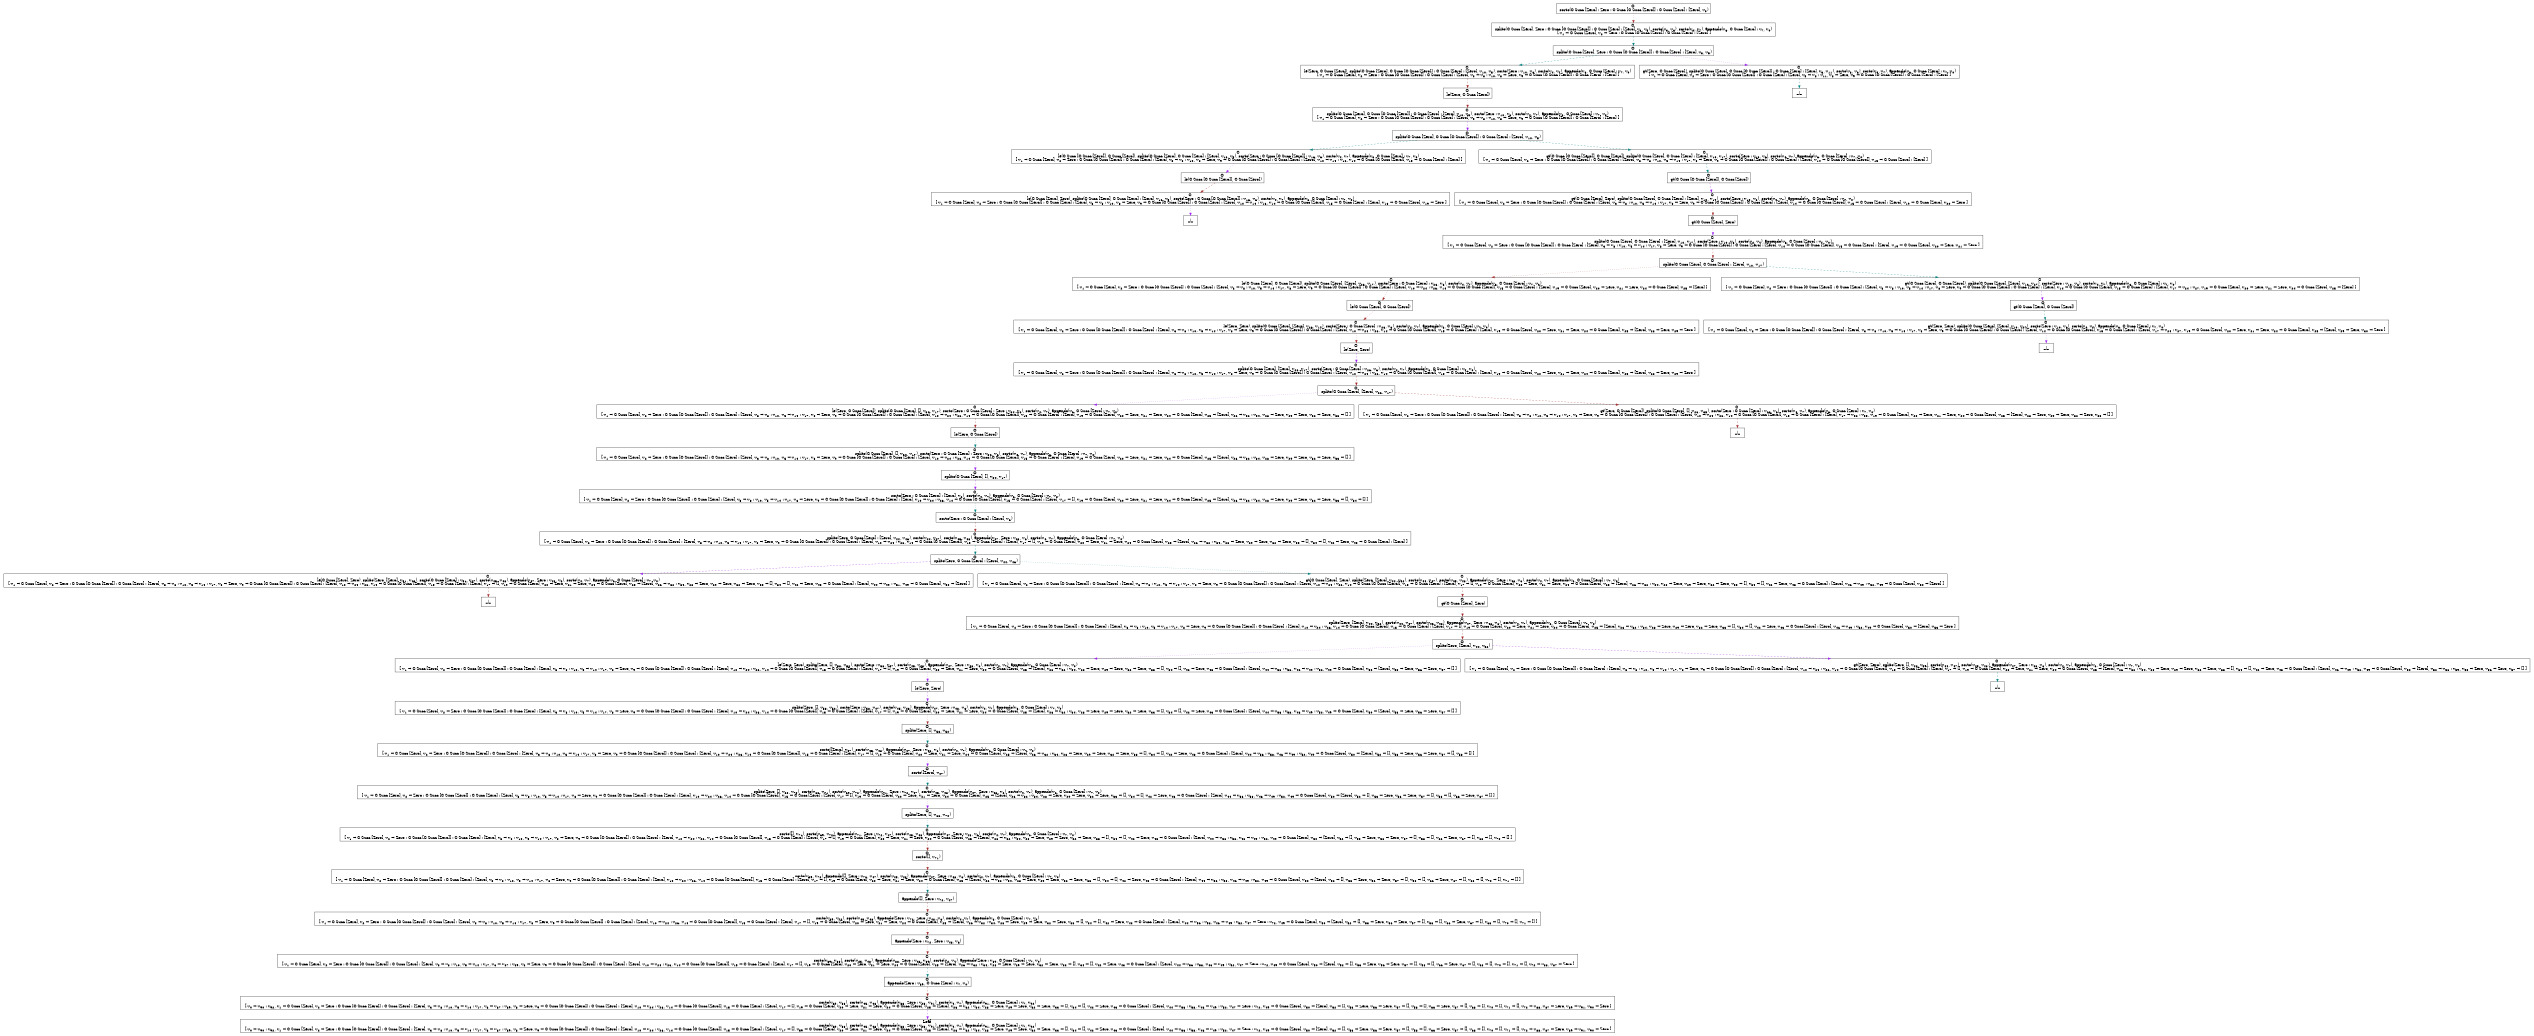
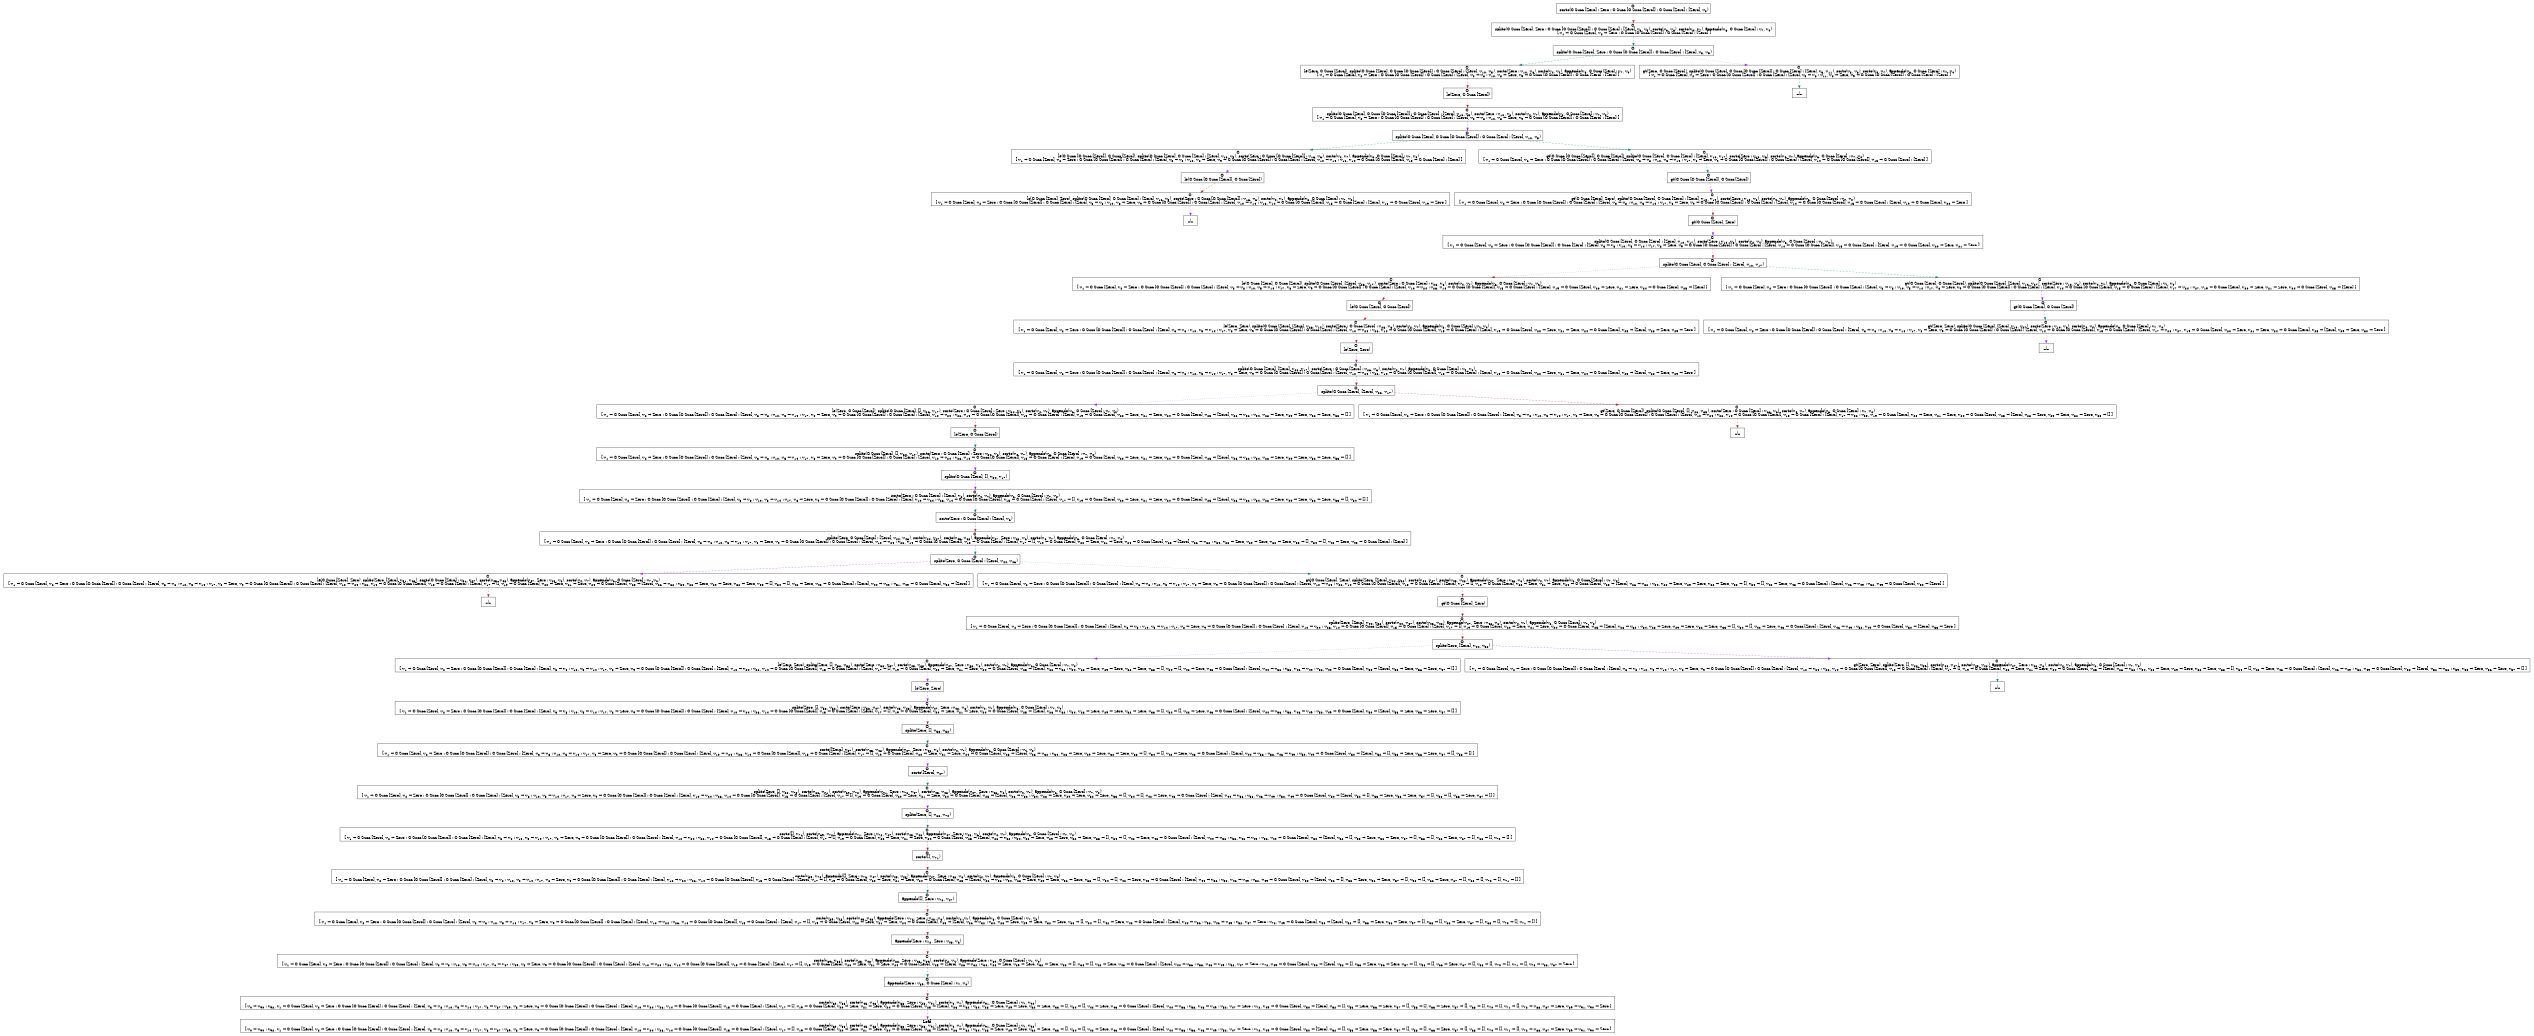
node "Leaf": text "59" -> "19"
